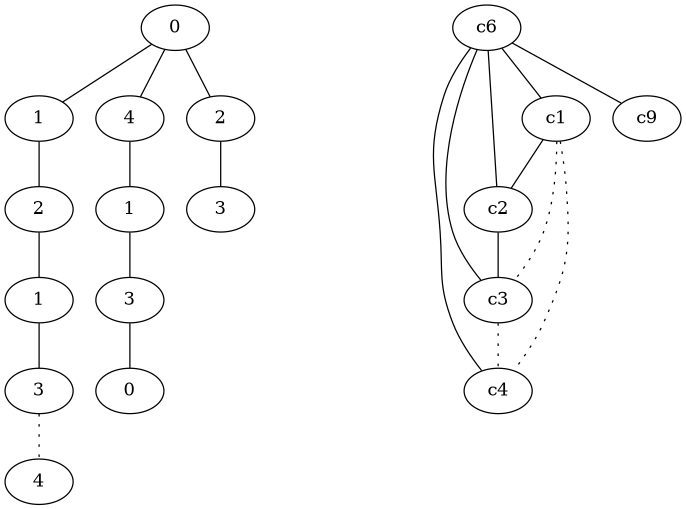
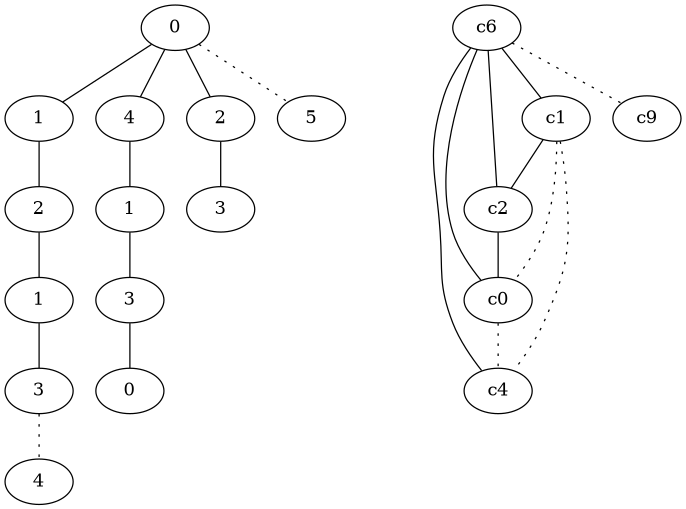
edge "c6" -- "c9": style solid -> dotted
node "5": added
node "c3": label "c3" -> "c0"
